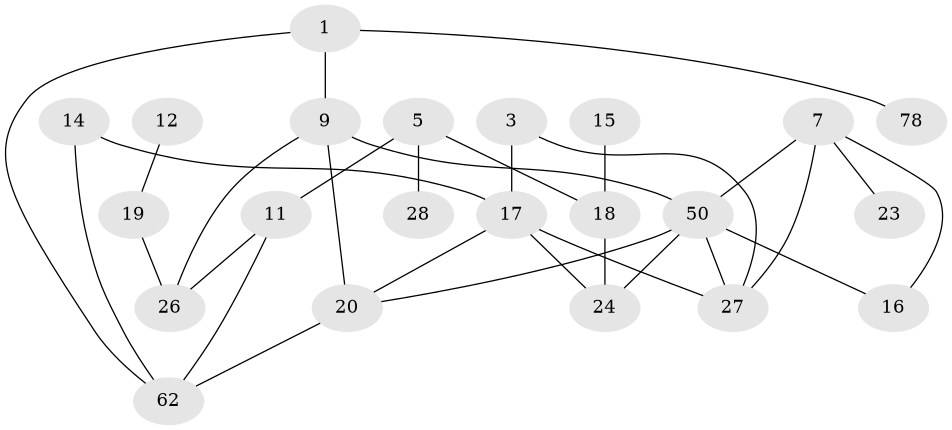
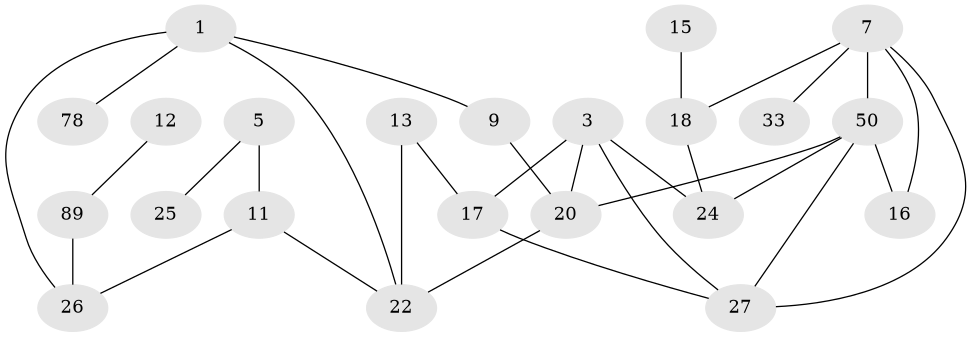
node "14": label "14" -> "13"
edge "5" -- "18": now "7" -- "18"
edge "9" -- "50": removed
edge "9" -- "26": now "1" -- "26"
node "19": label "19" -> "89"
node "28": label "28" -> "25"
node "23": label "23" -> "33"
edge "17" -- "24": now "3" -- "24"
edge "17" -- "20": now "3" -- "20"
node "62": label "62" -> "22"
